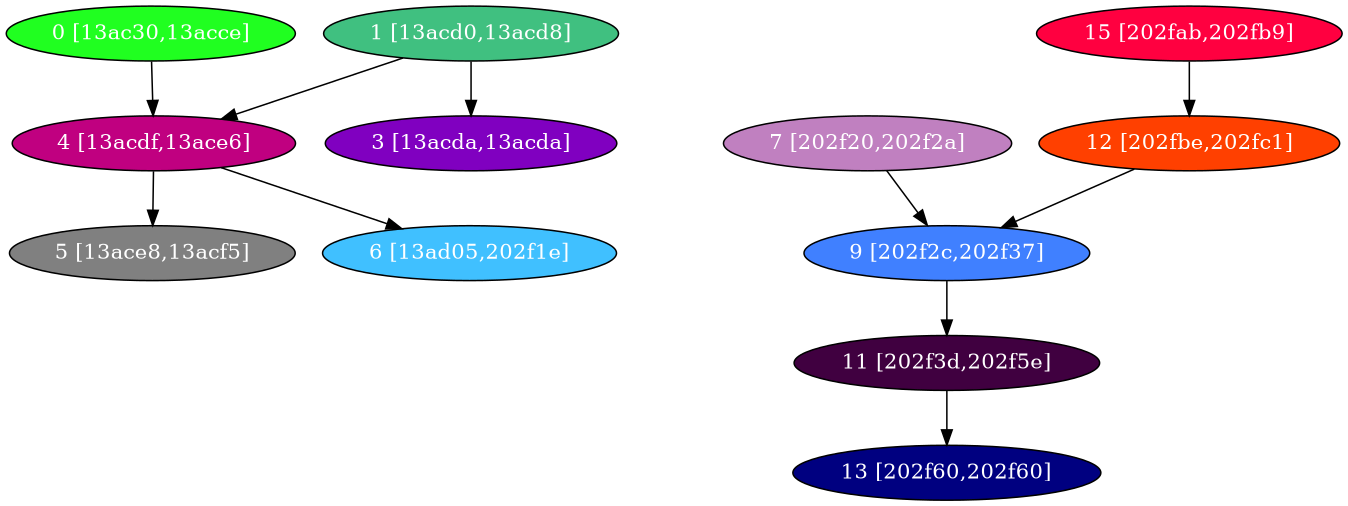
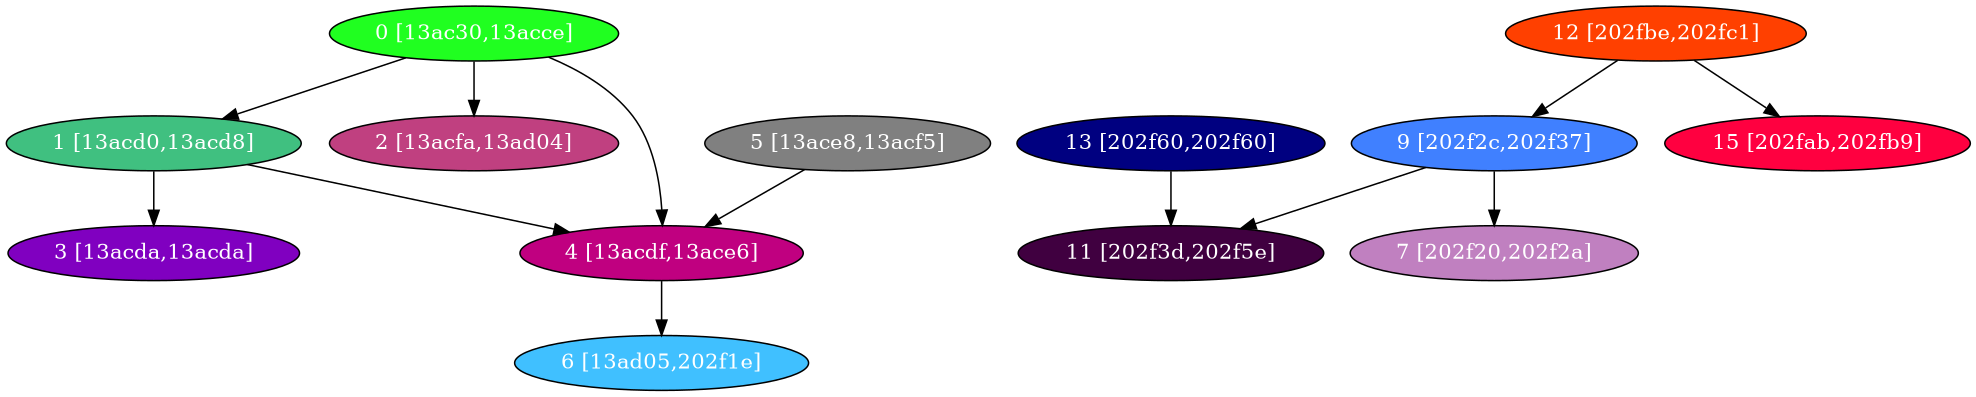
edge "15 [202fab,202fb9]" -> "12 [202fbe,202fc1]": reversed
edge "0 [13ac30,13acce]" -> "1 [13acd0,13acd8]": added
node "2 [13acfa,13ad04]": added
edge "4 [13acdf,13ace6]" -> "5 [13ace8,13acf5]": reversed
edge "7 [202f20,202f2a]" -> "9 [202f2c,202f37]": reversed
edge "11 [202f3d,202f5e]" -> "13 [202f60,202f60]": reversed
